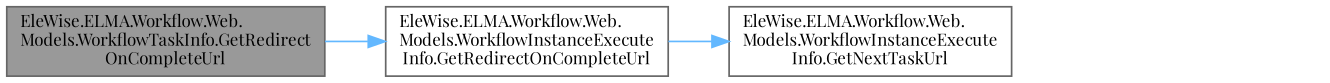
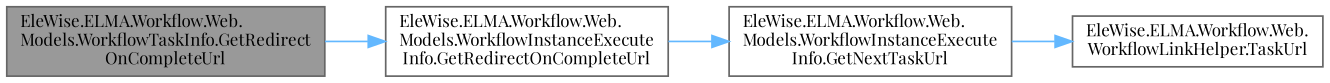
node "EleWise.ELMA.Workflow.Web. WorkflowLinkHelper.TaskUrl": added
